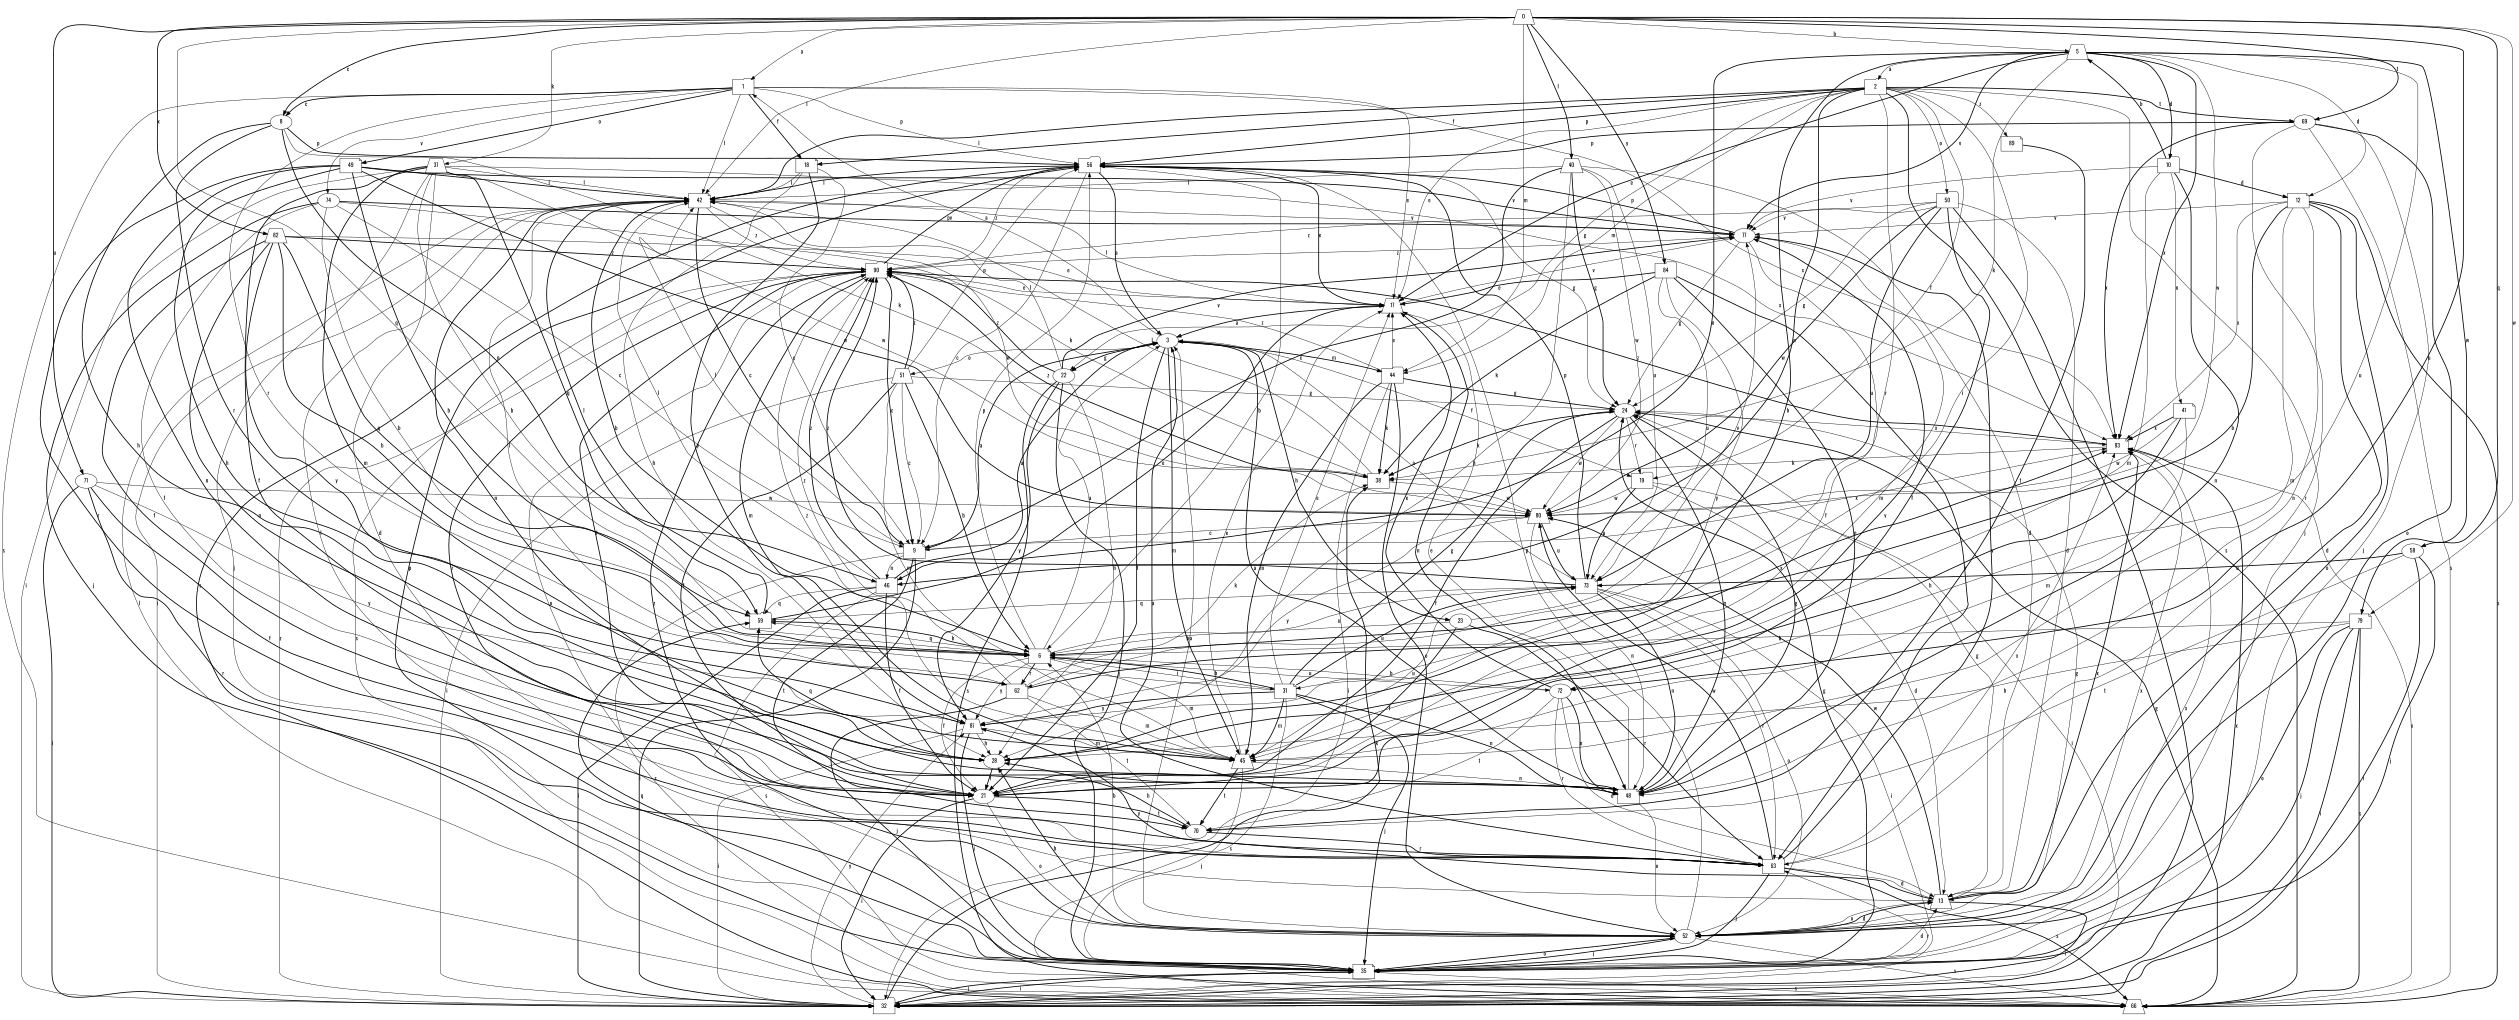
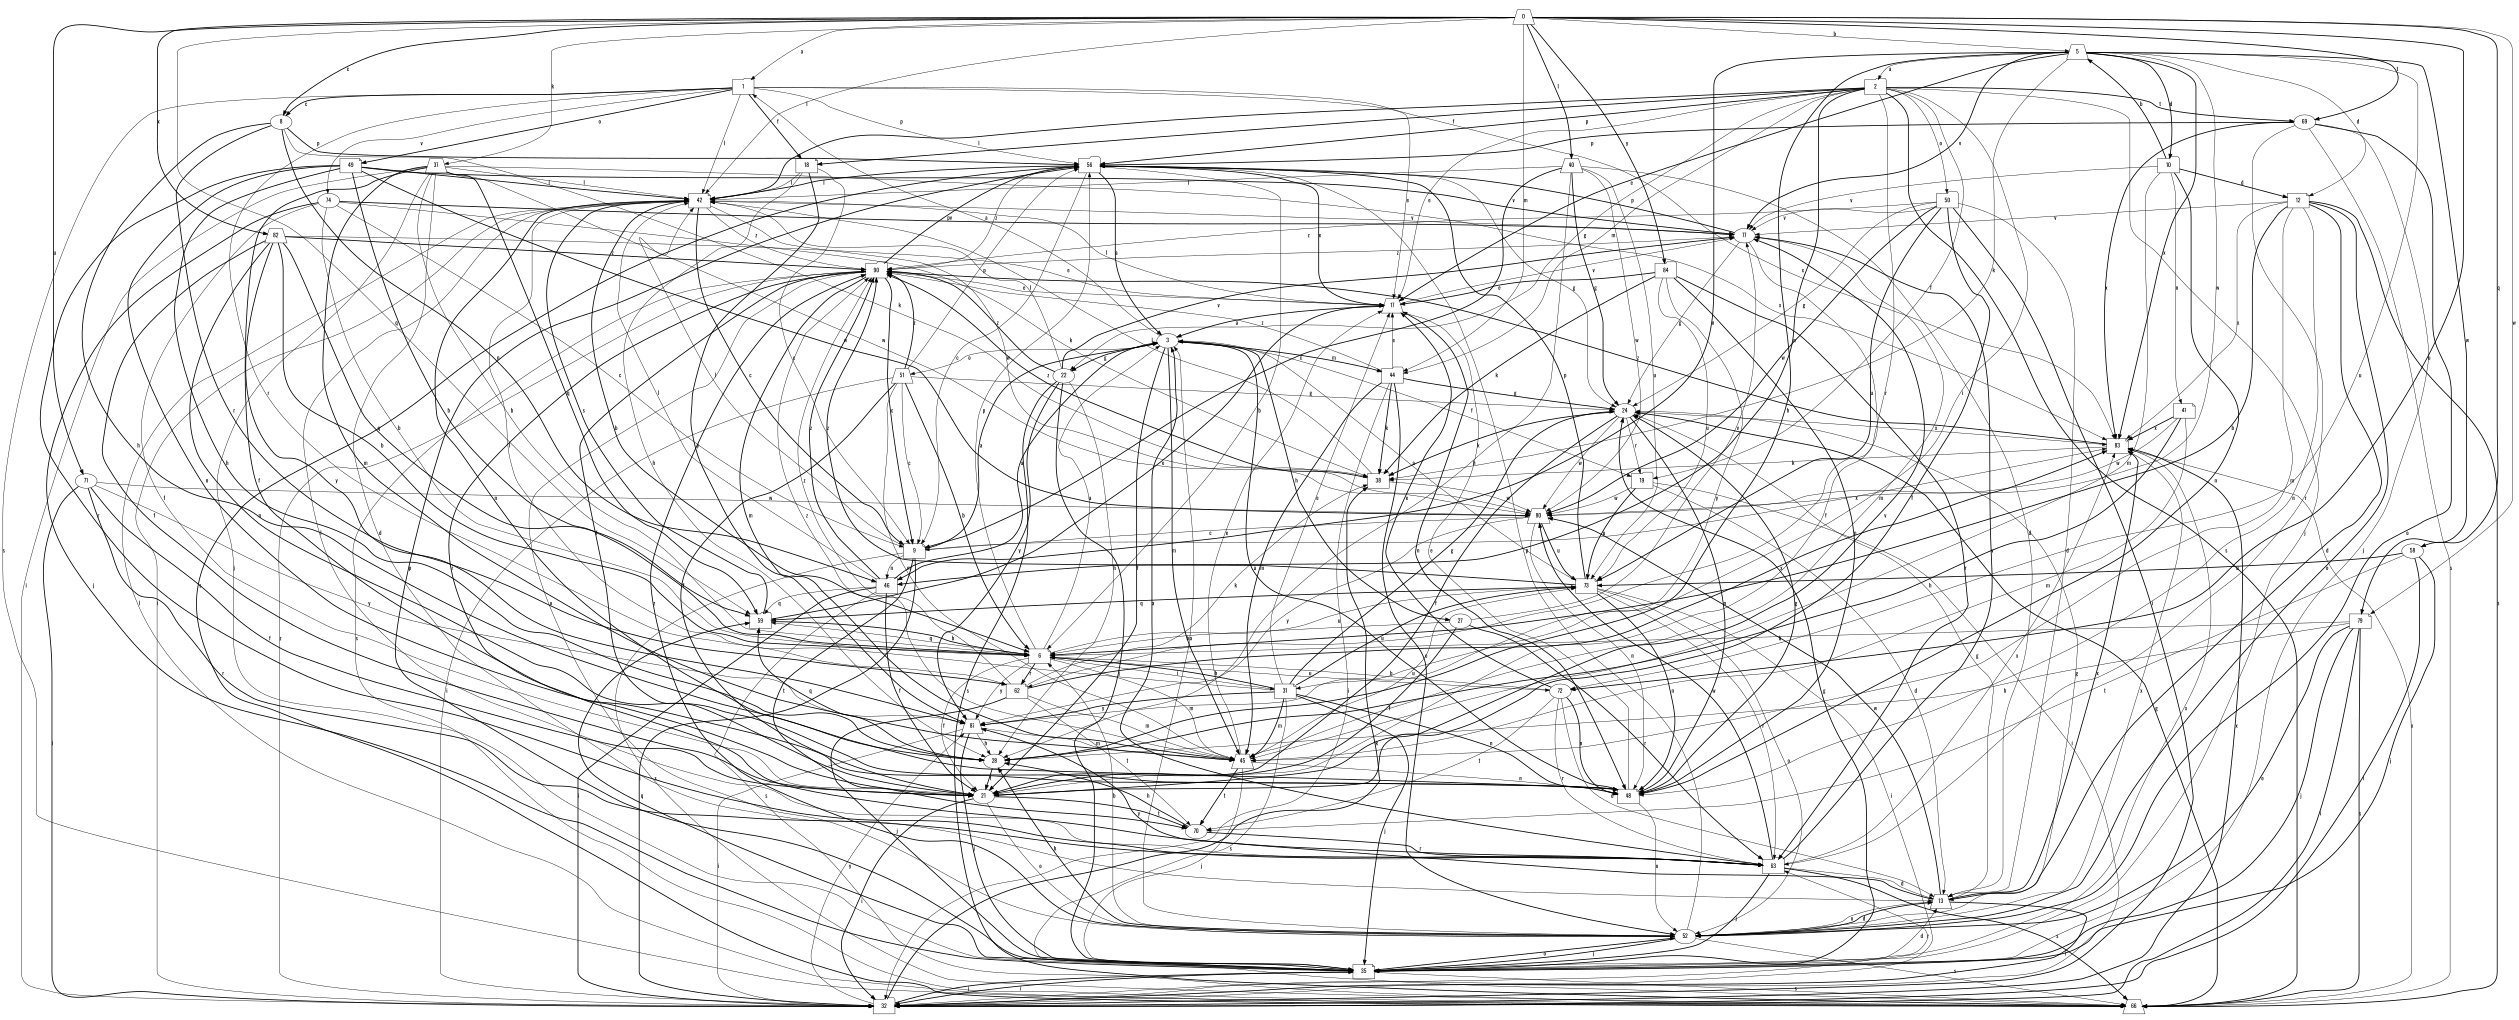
node "89": removed
edge "59" -> "42": label "l" -> "s"
edge "73" -> "59": style solid -> bold
node "23": label "23" -> "27"
